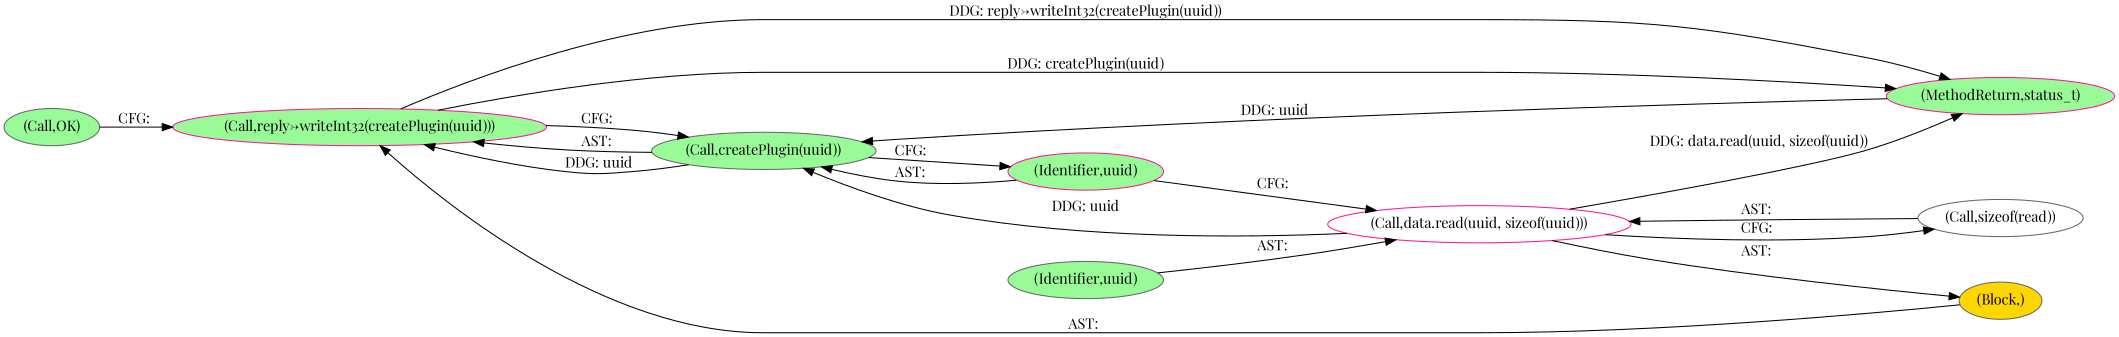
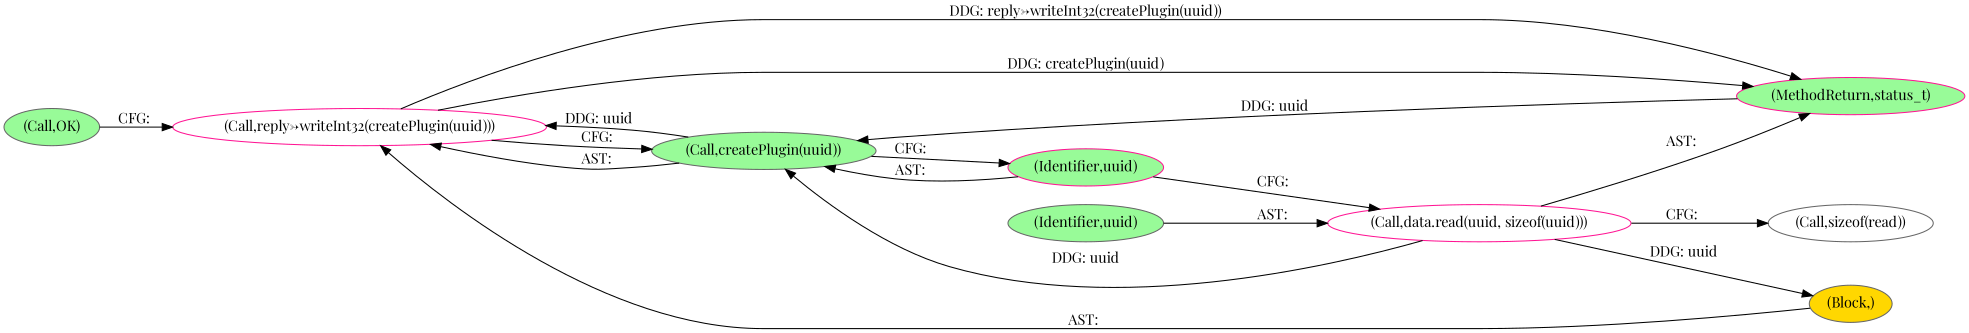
node "(Call,reply->writeInt32(createPlugin(uuid)))": fillcolor palegreen -> white
edge "(Call,data.read(uuid, sizeof(uuid)))" -> "(MethodReturn,status_t)": label "DDG: data.read(uuid, sizeof(uuid))" -> "AST: "
edge "(Call,sizeof(read))" -> "(Call,data.read(uuid, sizeof(uuid)))": removed, label "AST:"
edge "(Call,data.read(uuid, sizeof(uuid)))" -> "(Block,)": label "AST: " -> "DDG: uuid"
